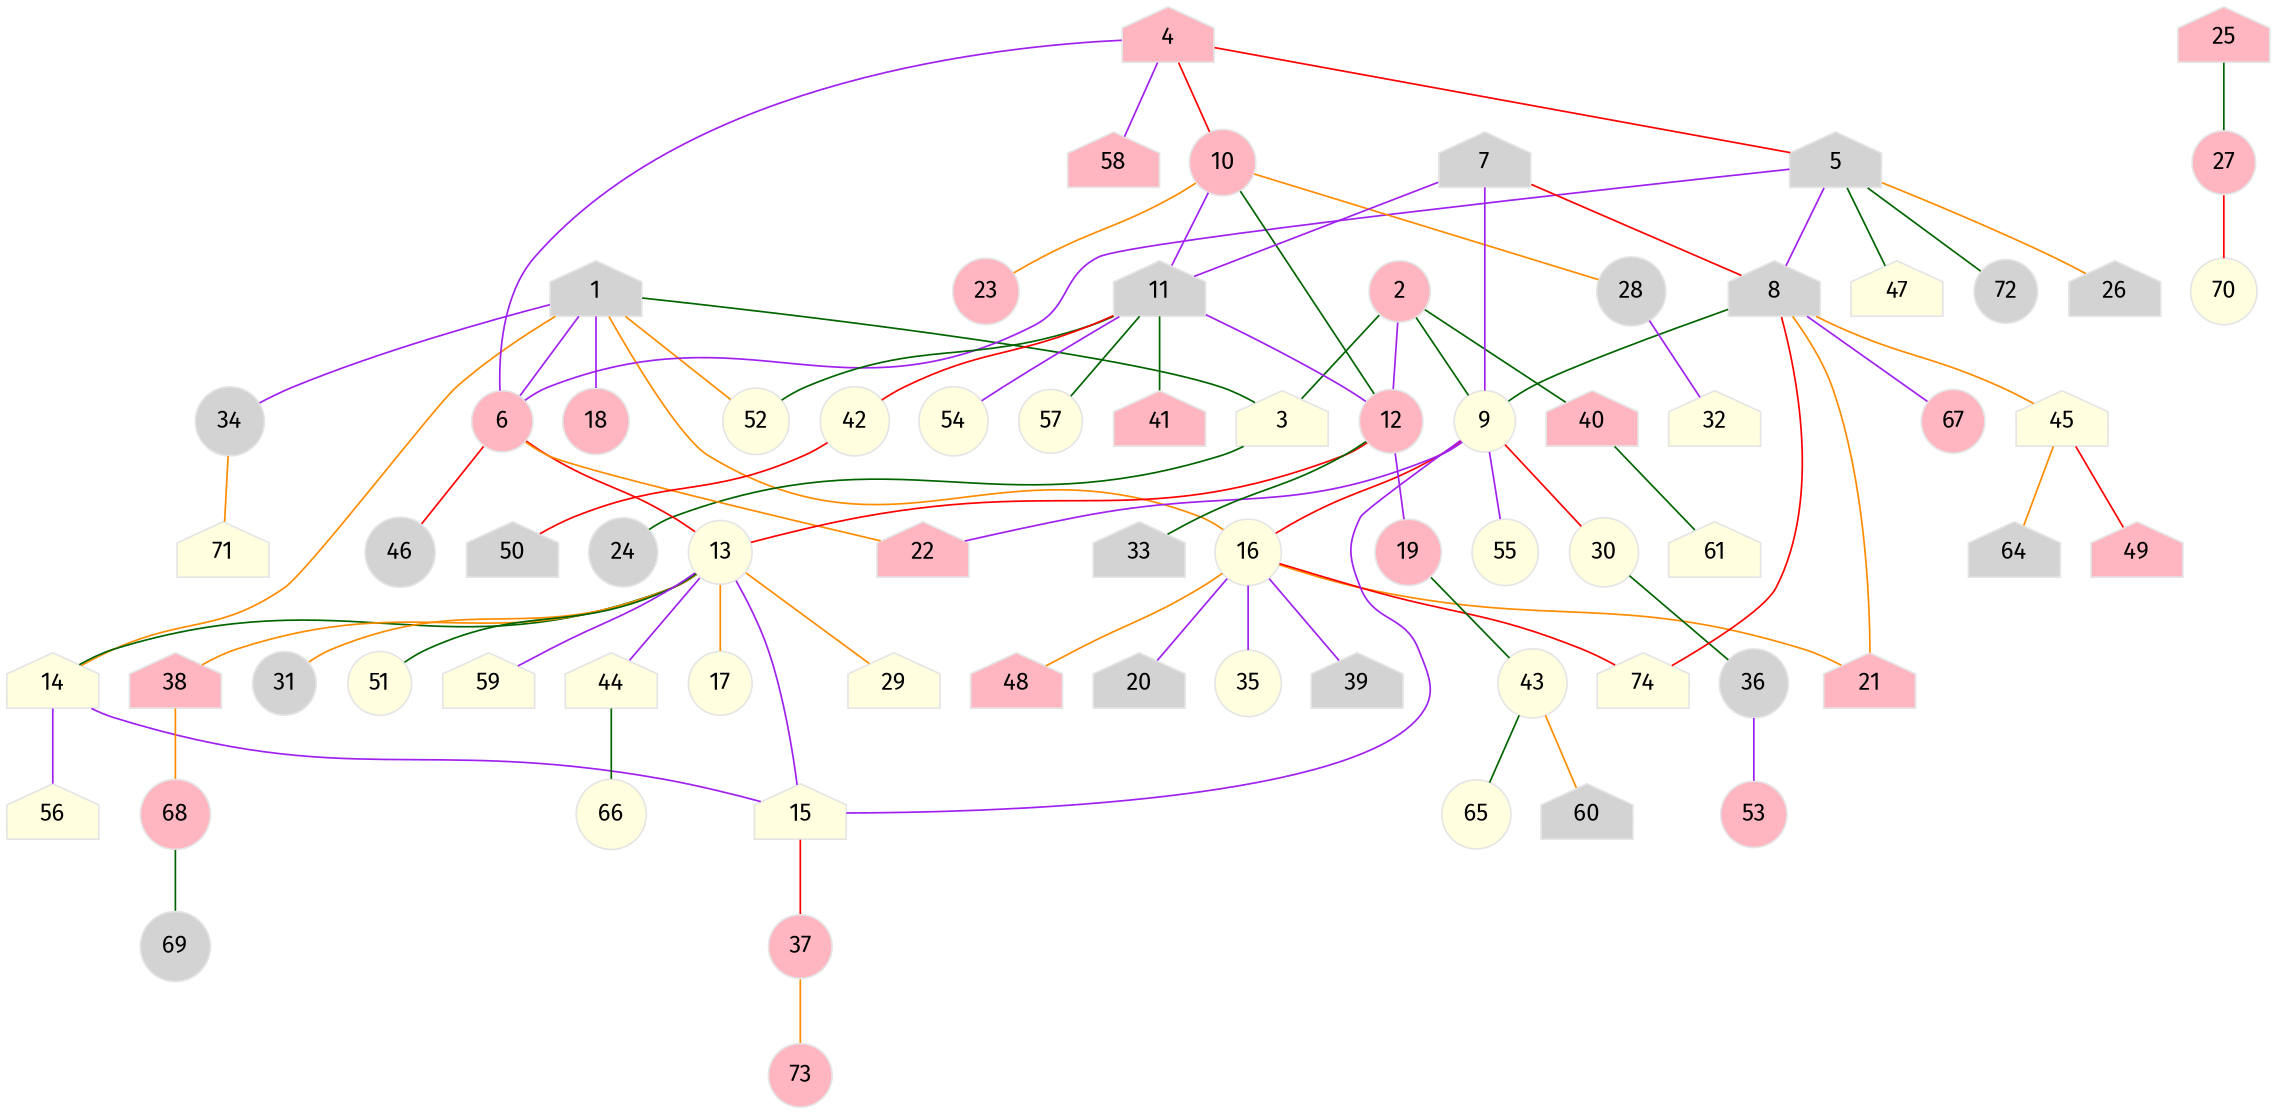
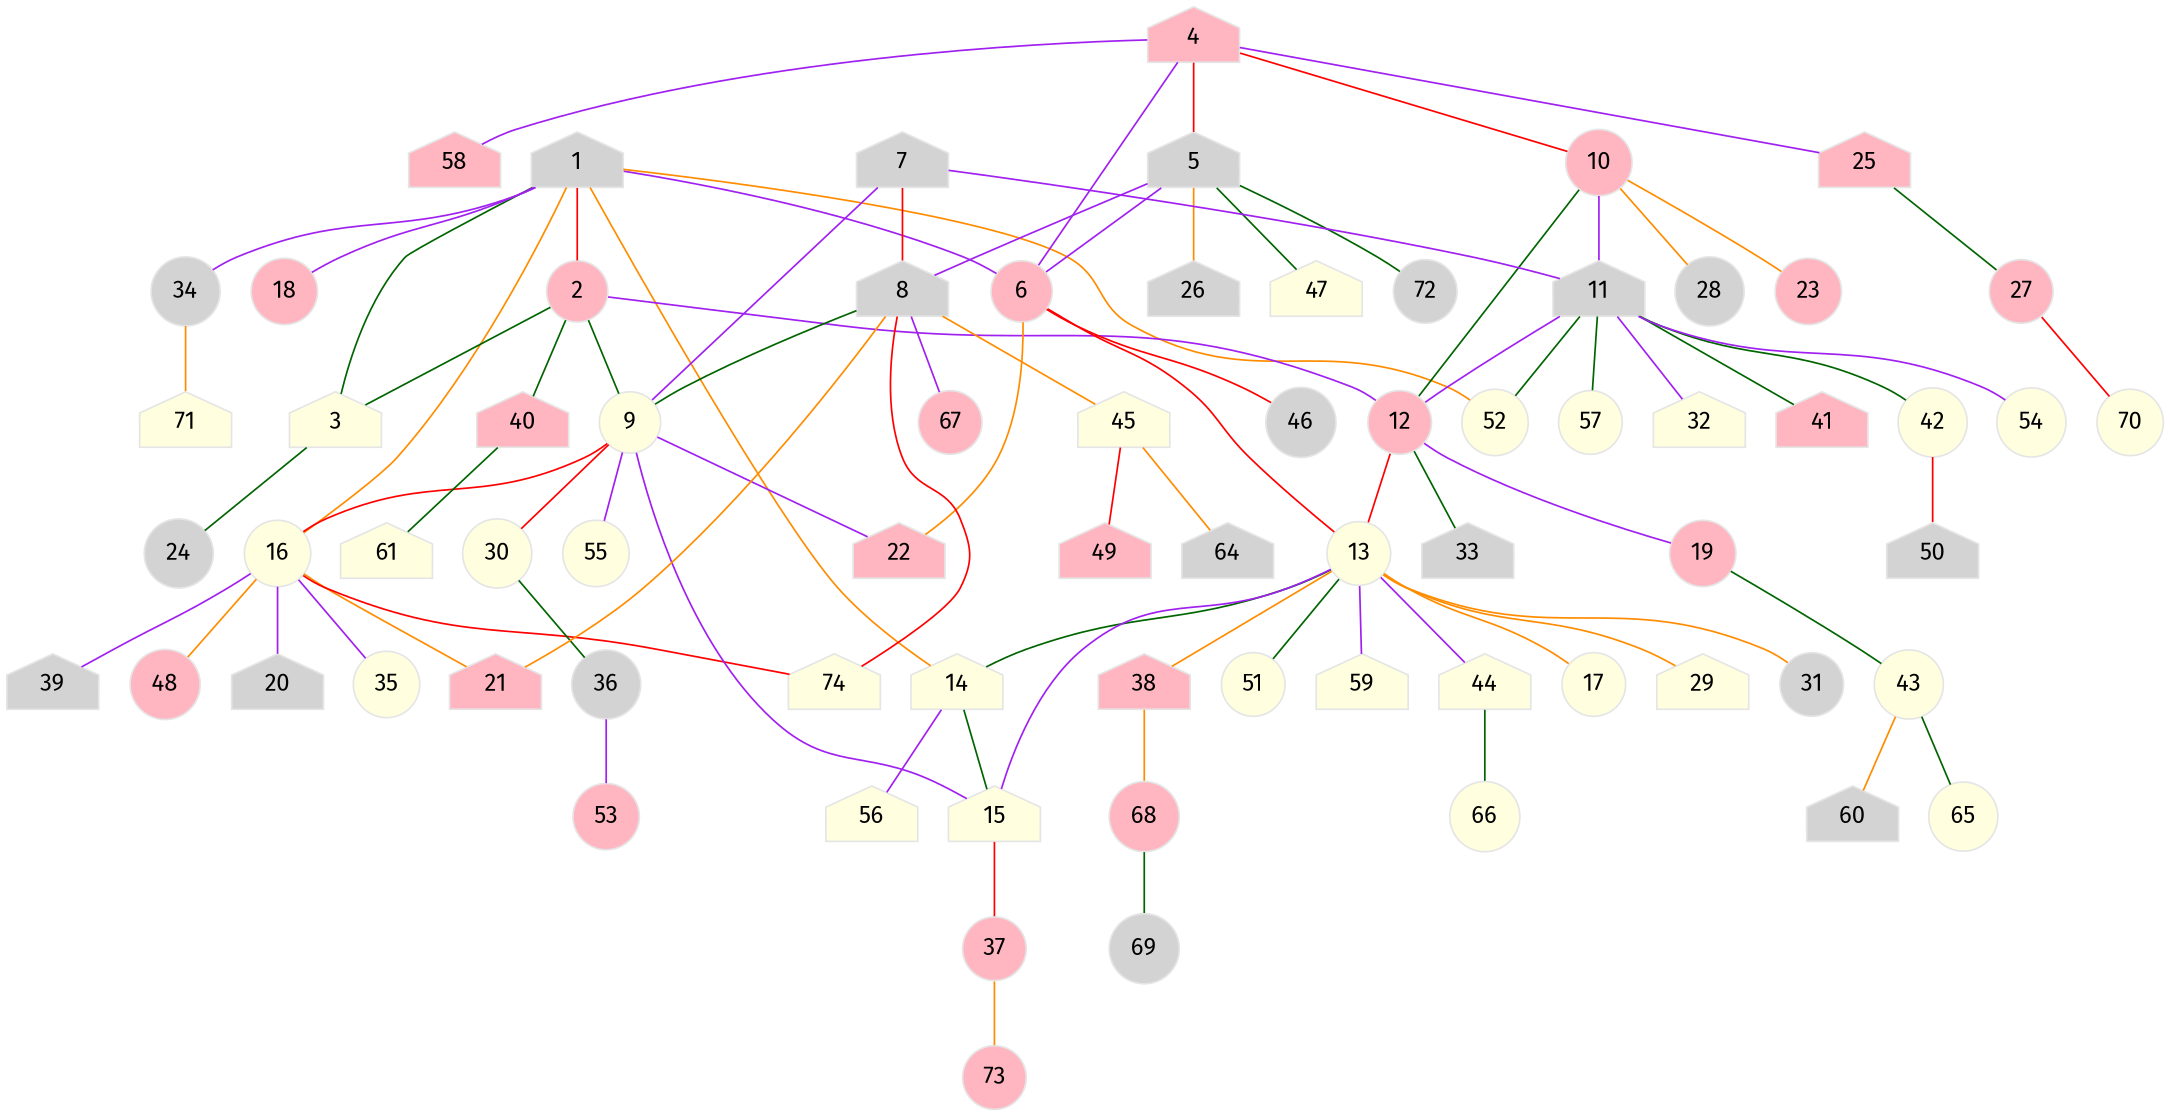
edge "4" -- "25": added
edge "1" -- "2": added
edge "28" -- "32": now "11" -- "32"
edge "11" -- "42": color red -> darkgreen
node "48": shape house -> circle
edge "14" -- "15": color purple -> darkgreen
